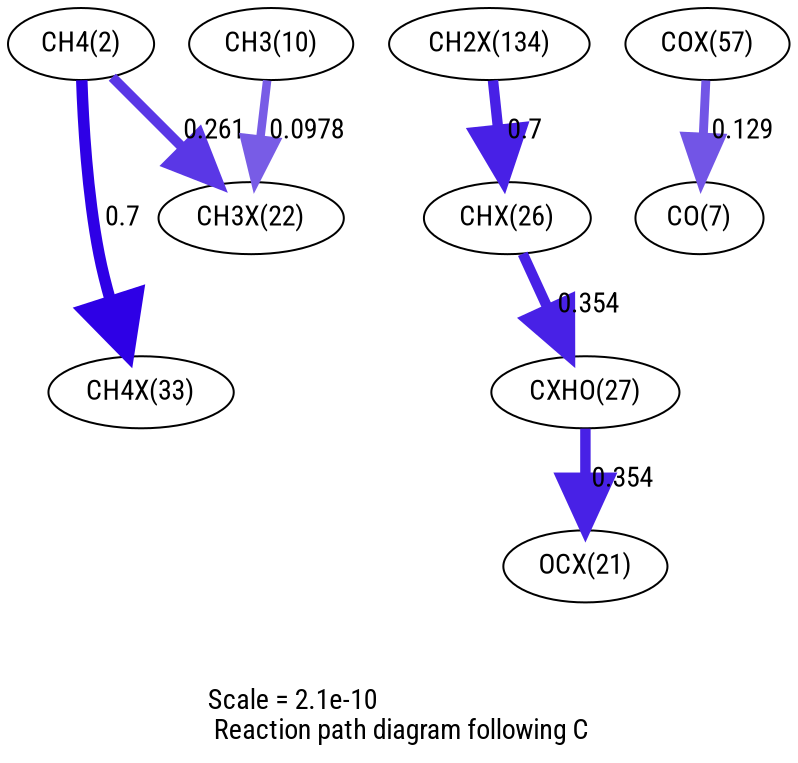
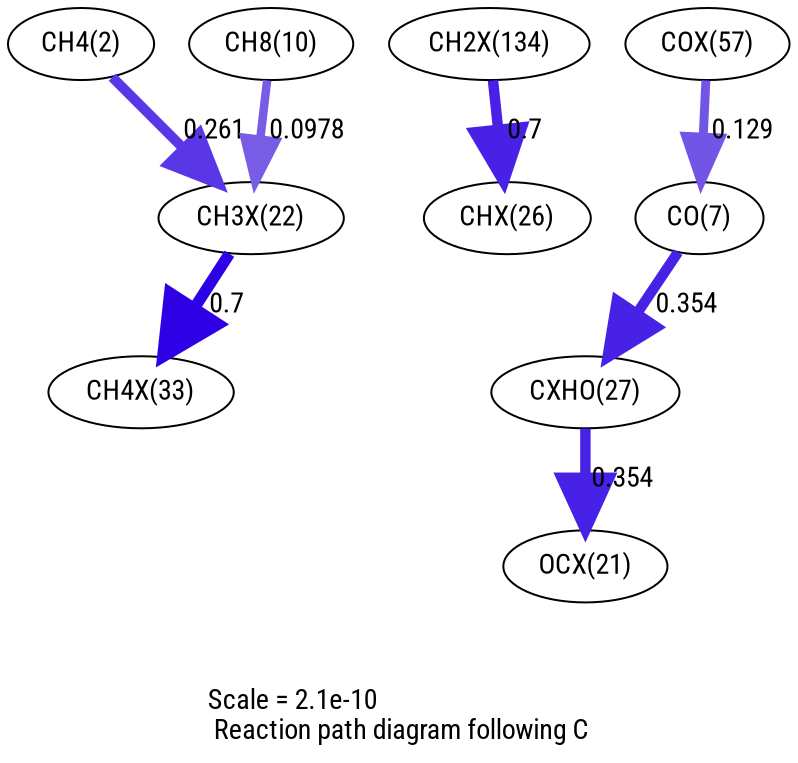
node "CH3(10)": label "CH3(10)" -> "CH8(10)"
edge "CH4(2)" -> "CH4X(33)": now "CH3X(22)" -> "CH4X(33)"
edge "CHX(26)" -> "CXHO(27)": now "CO(7)" -> "CXHO(27)"
